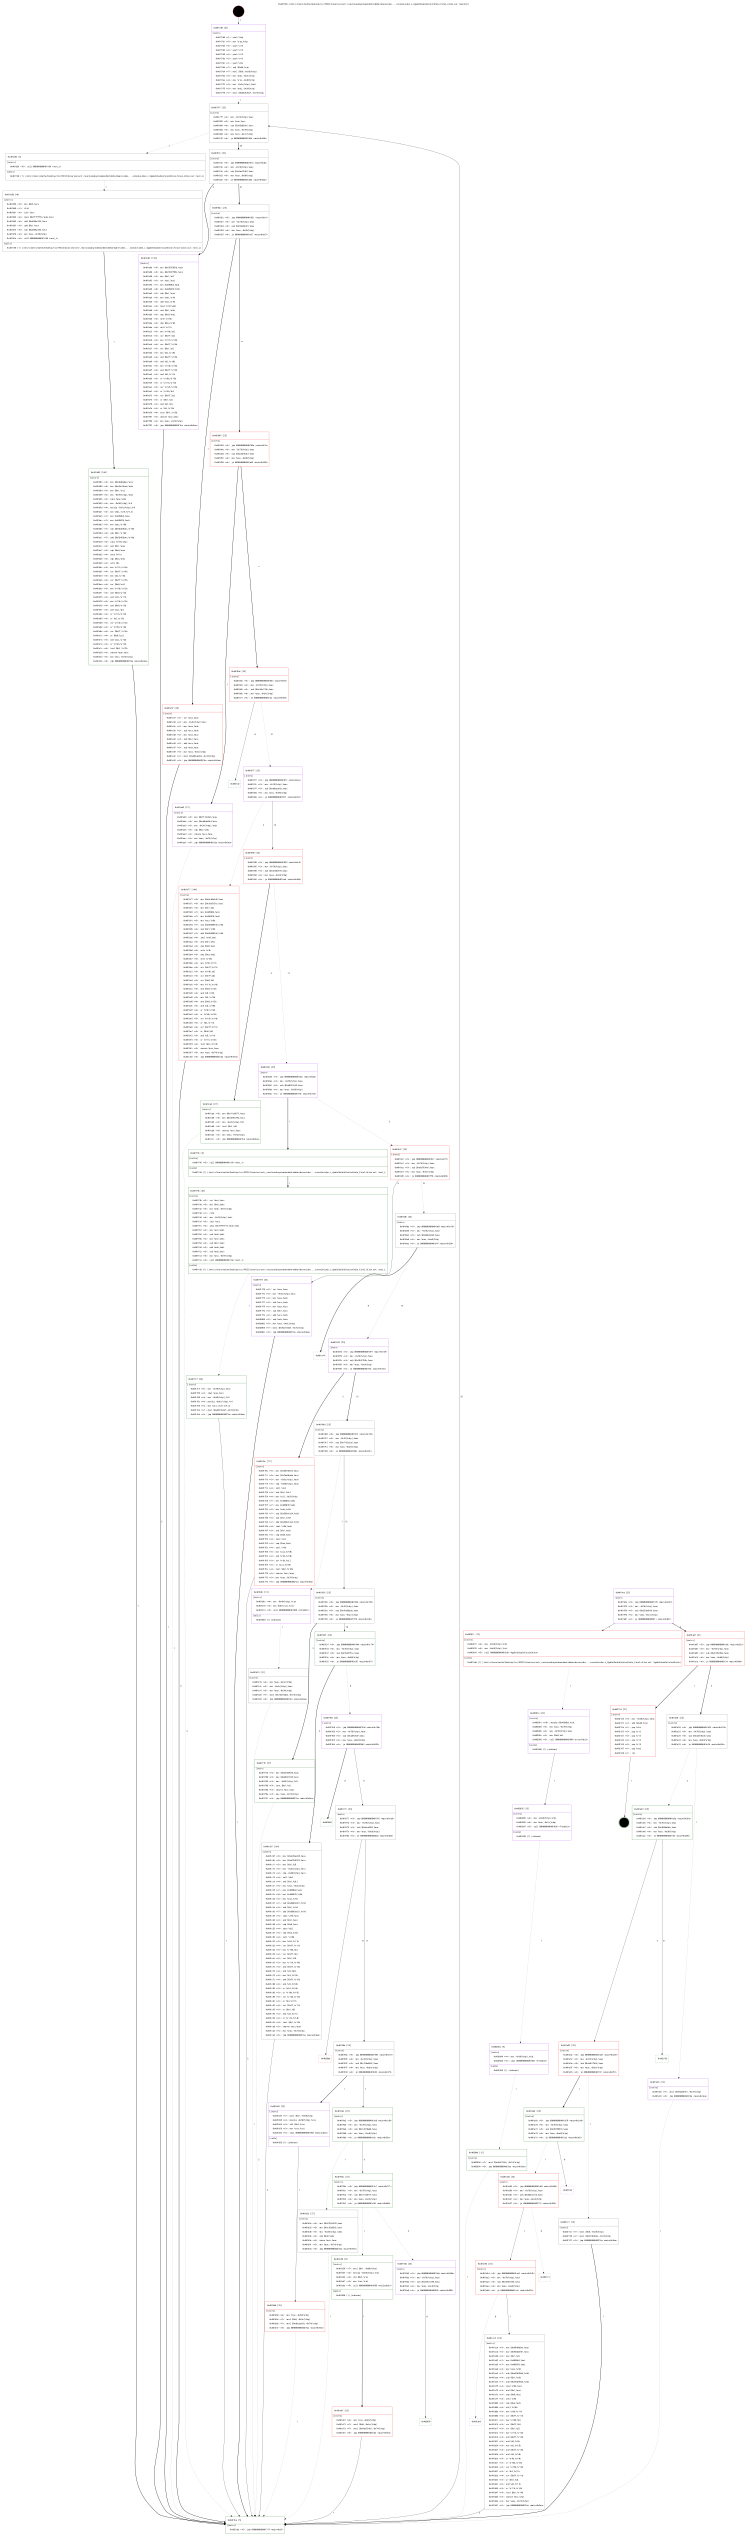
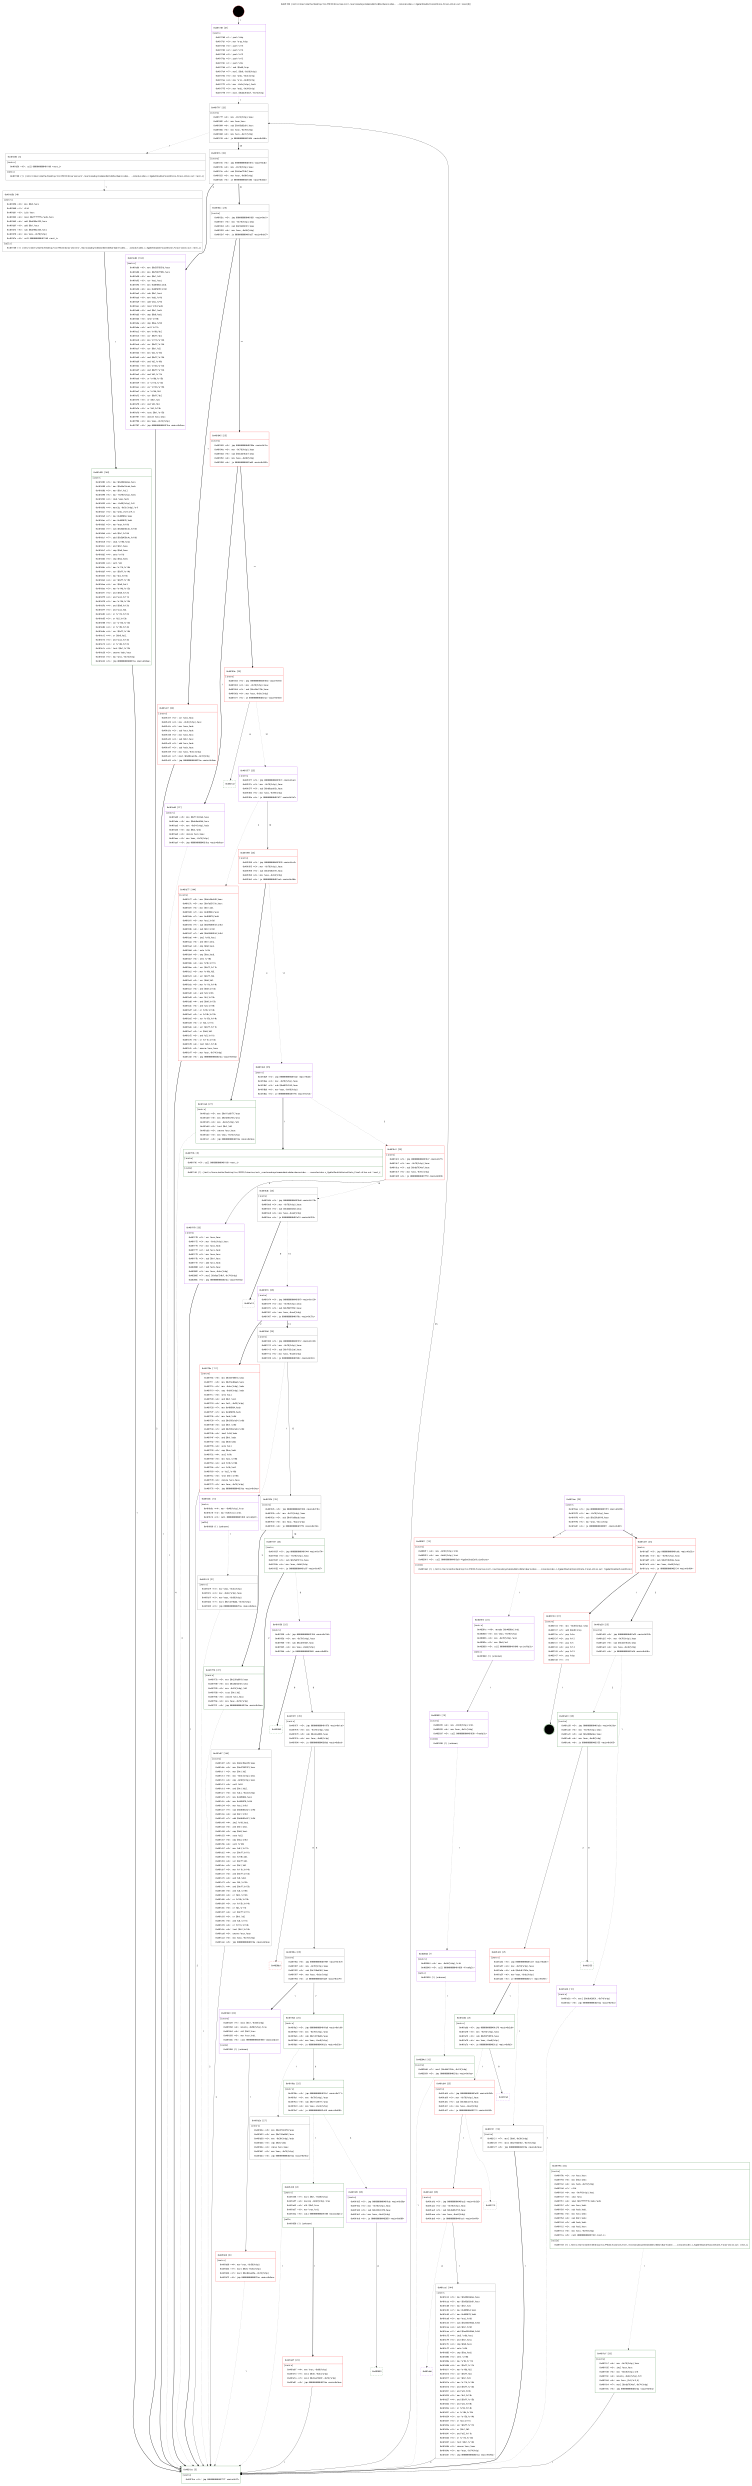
edge "0x401f96 [5]" -> "0x401f9b [52]": removed, label "1"
